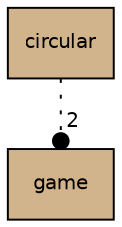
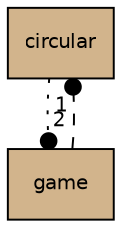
edge "game" -> "circular": added
